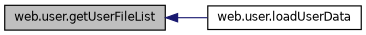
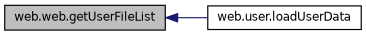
node "web.user.getUserFileList": label "web.user.getUserFileList" -> "web.web.getUserFileList"
